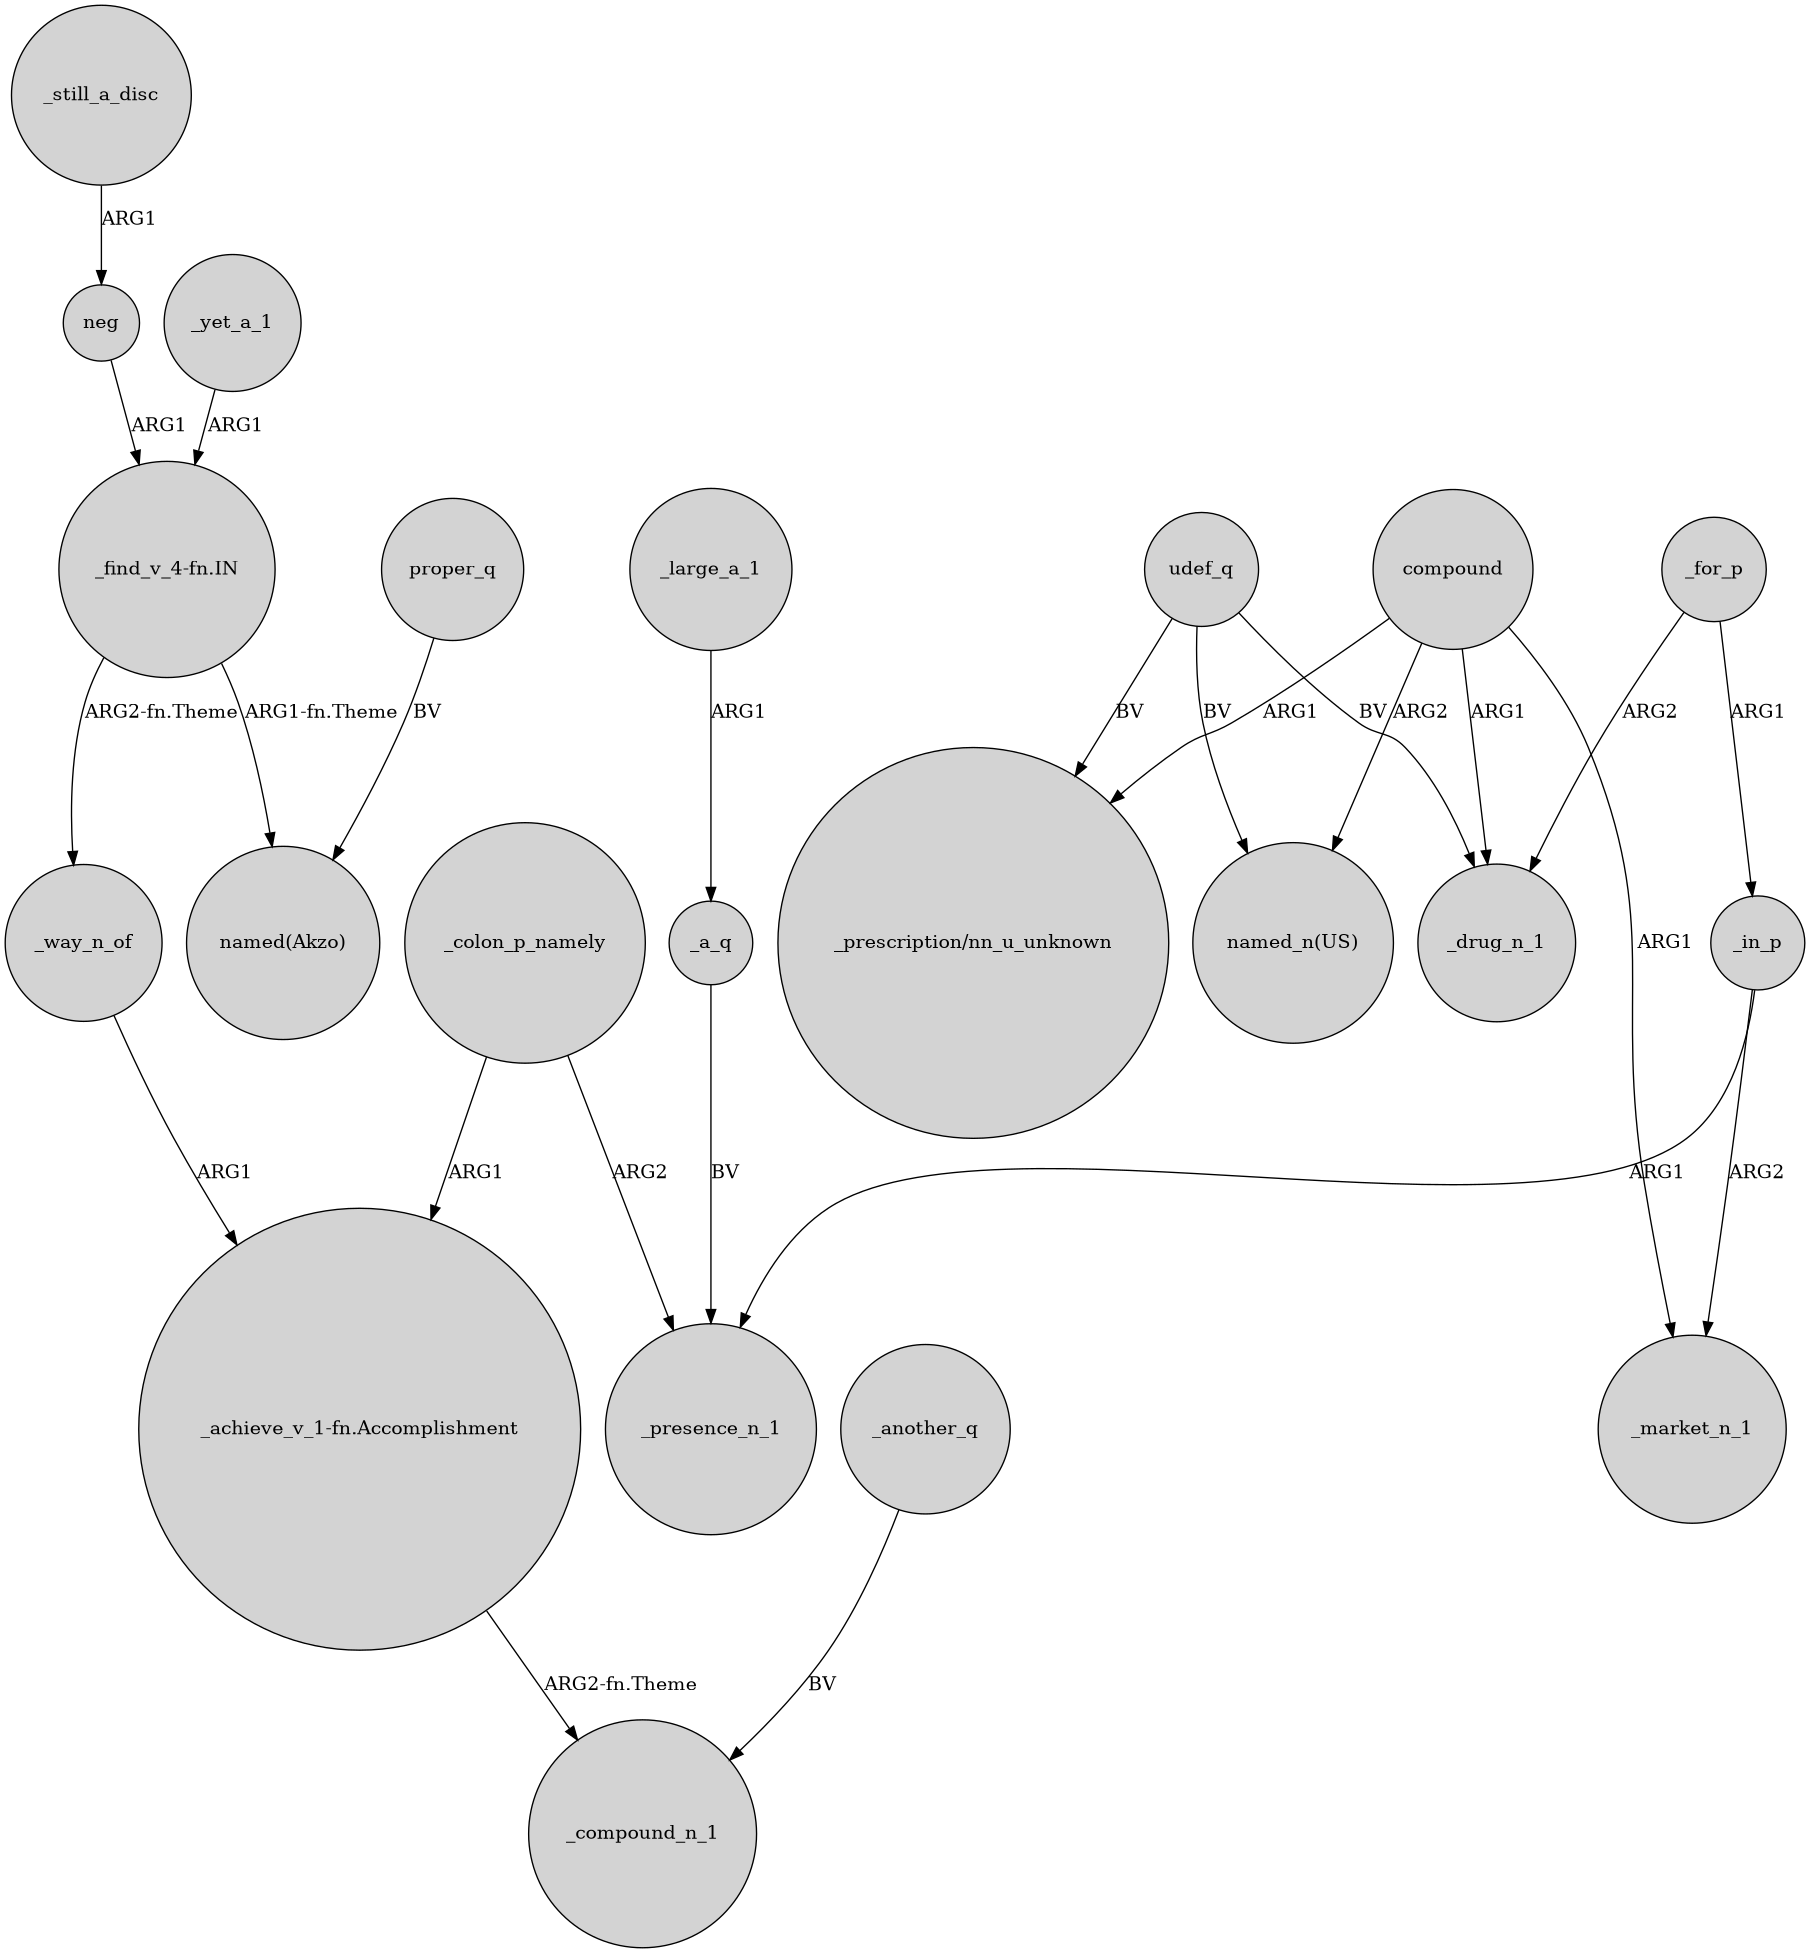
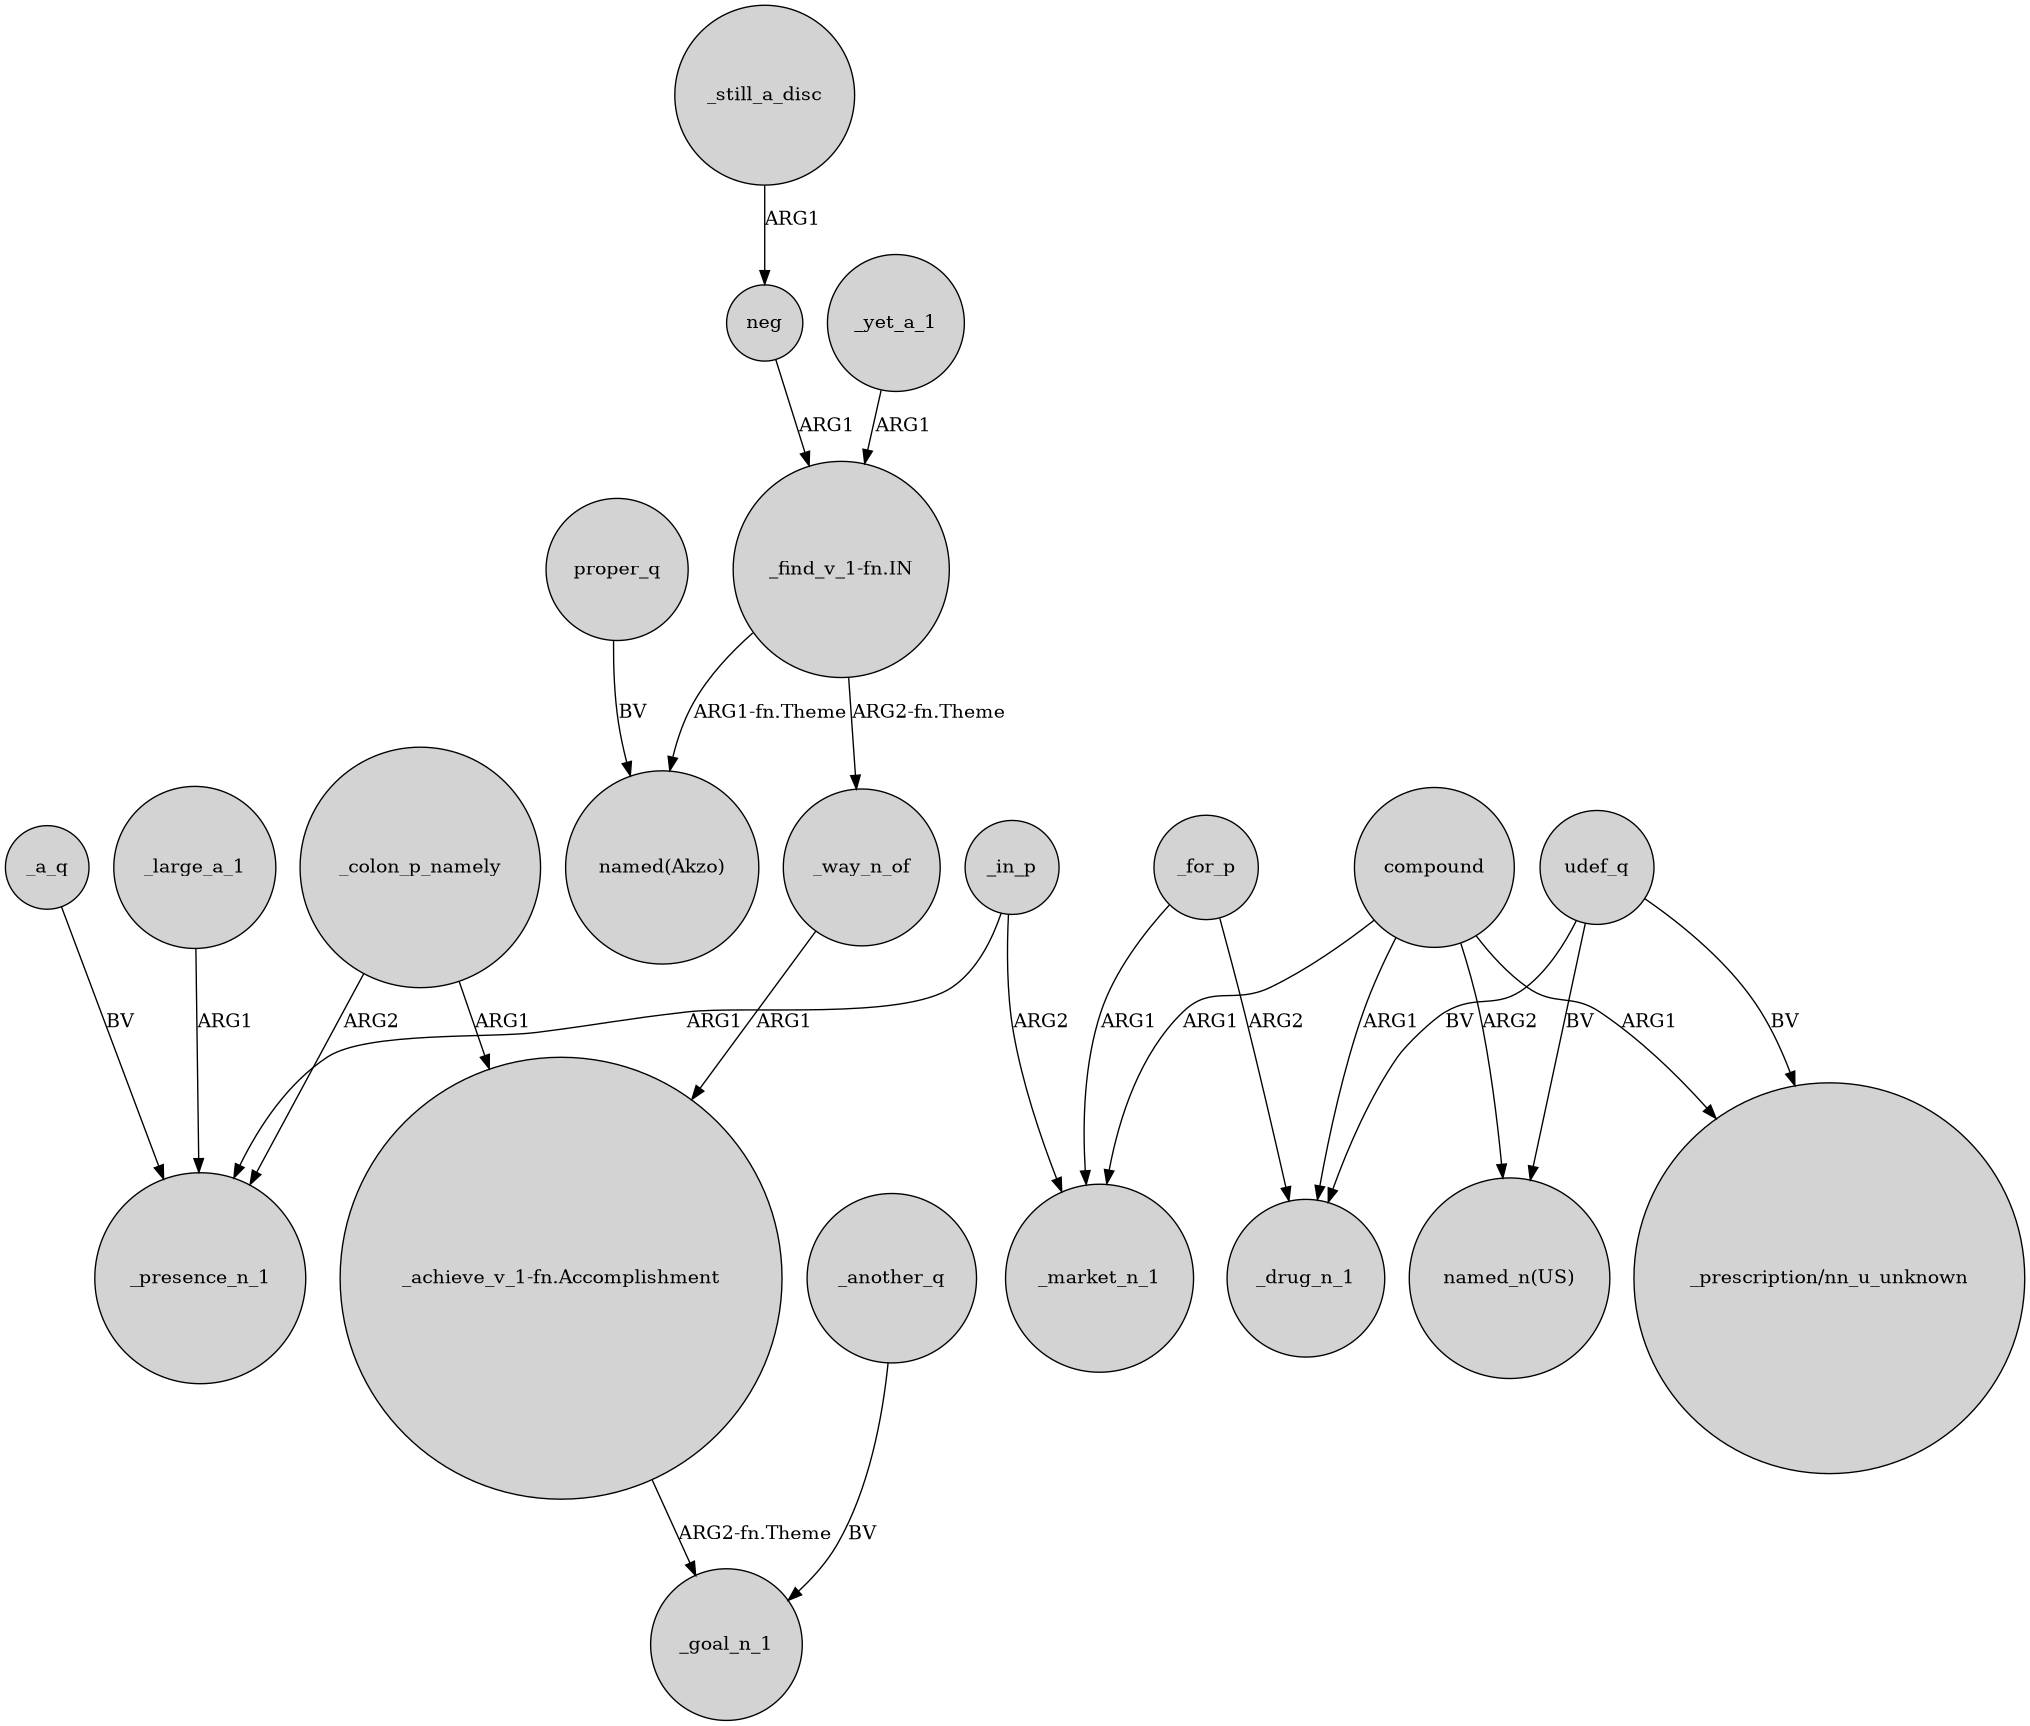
node "_find_v_4-fn.IN": label "_find_v_4-fn.IN" -> "_find_v_1-fn.IN"
edge "_for_p" -> "_in_p": now "_for_p" -> "_market_n_1"
edge "_large_a_1" -> "_a_q": now "_large_a_1" -> "_presence_n_1"
node "_compound_n_1": label "_compound_n_1" -> "_goal_n_1"
